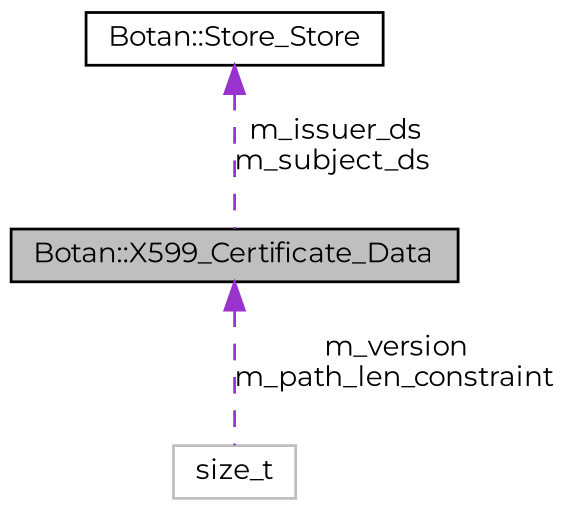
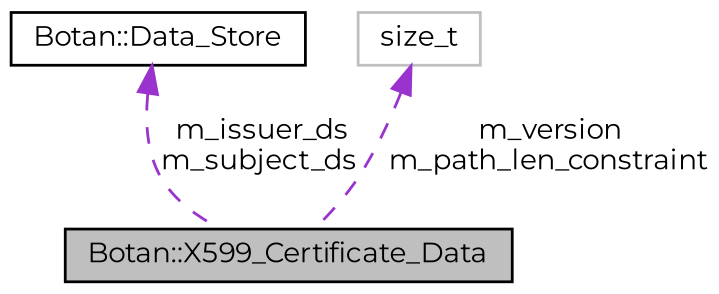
node "Botan::Store_Store": label "Botan::Store_Store" -> "Botan::Data_Store"
edge "size_t" -> "Botan::X599_Certificate_Data": reversed
